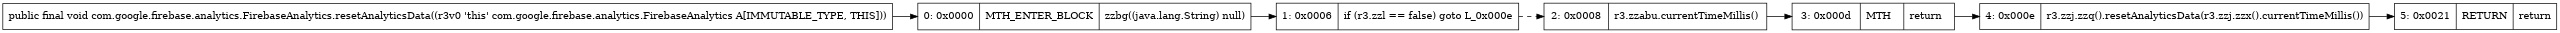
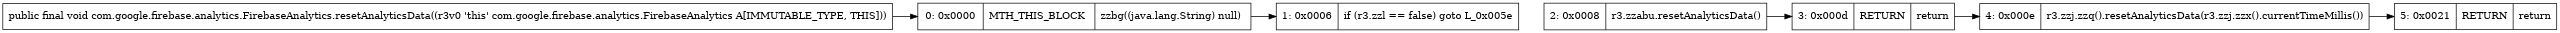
node "0: 0x0000": text "MTH_ENTER_BLOCK" -> "MTH_THIS_BLOCK"
node "1: 0x0006": text "if (r3.zzl == false) goto L_0x000e" -> "if (r3.zzl == false) goto L_0x005e"
node "2: 0x0008": text "r3.zzabu.currentTimeMillis()" -> "r3.zzabu.resetAnalyticsData()"
node "3: 0x000d": text "MTH" -> "RETURN"
edge "1: 0x0006" -> "2: 0x0008": removed
